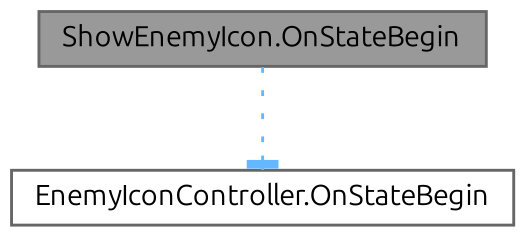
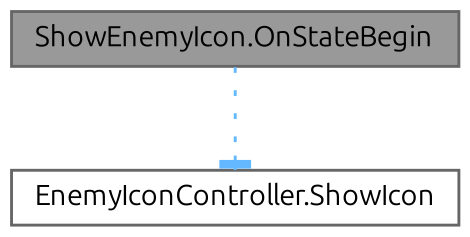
node "EnemyIconController.OnStateBegin": label "EnemyIconController.OnStateBegin" -> "EnemyIconController.ShowIcon"
